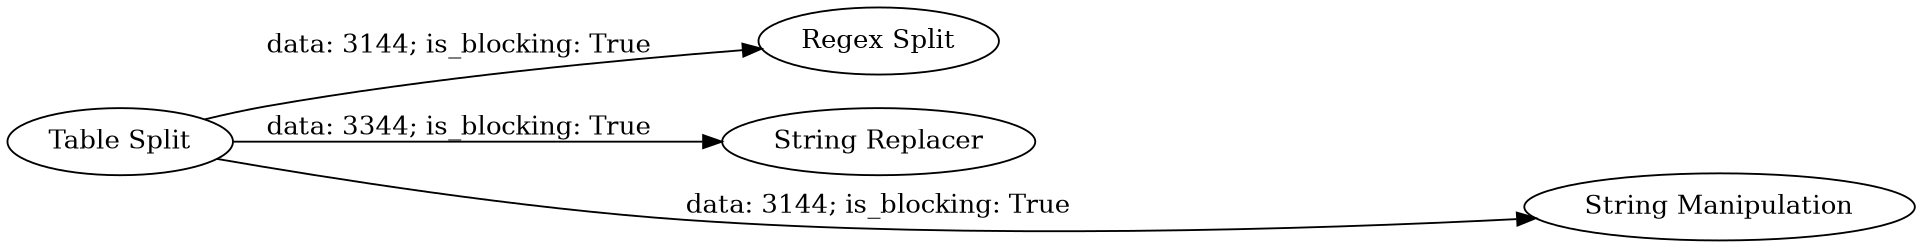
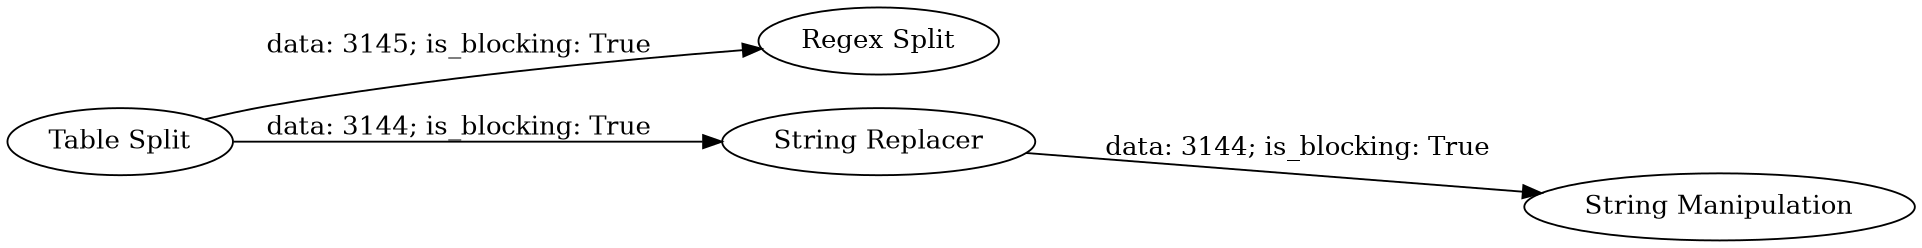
edge "Table Split" -> "Regex Split": label "data: 3144; is_blocking: True" -> "data: 3145; is_blocking: True"
edge "Table Split" -> "String Replacer": label "data: 3344; is_blocking: True" -> "data: 3144; is_blocking: True"
edge "Table Split" -> "String Manipulation": now "String Replacer" -> "String Manipulation"
